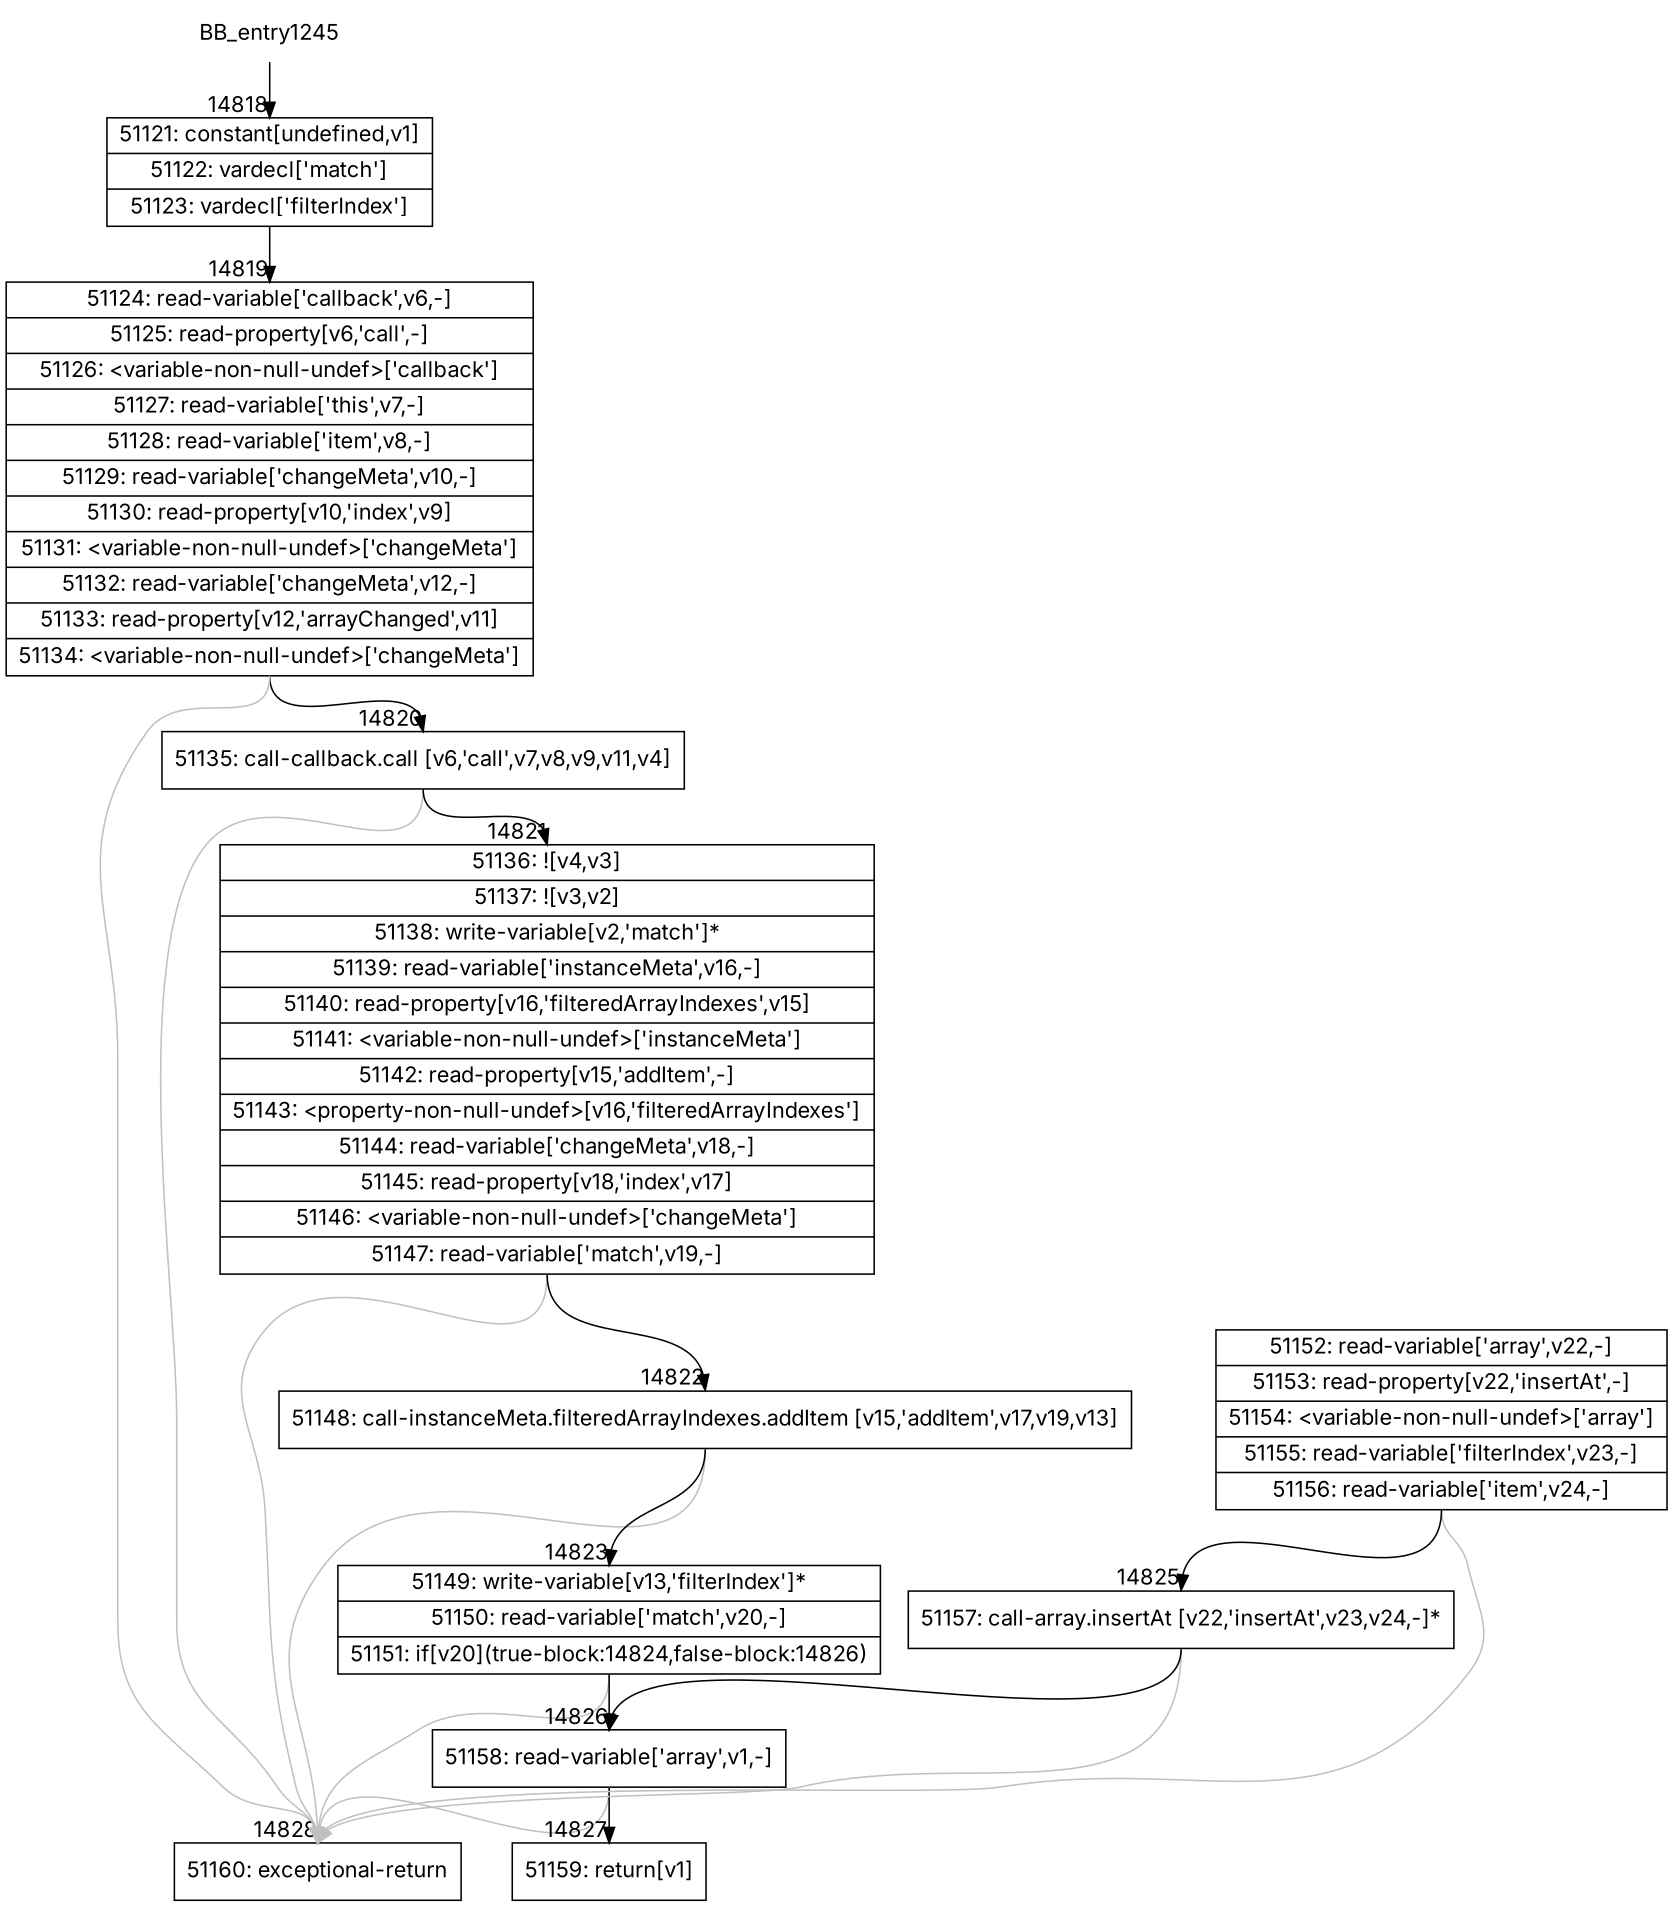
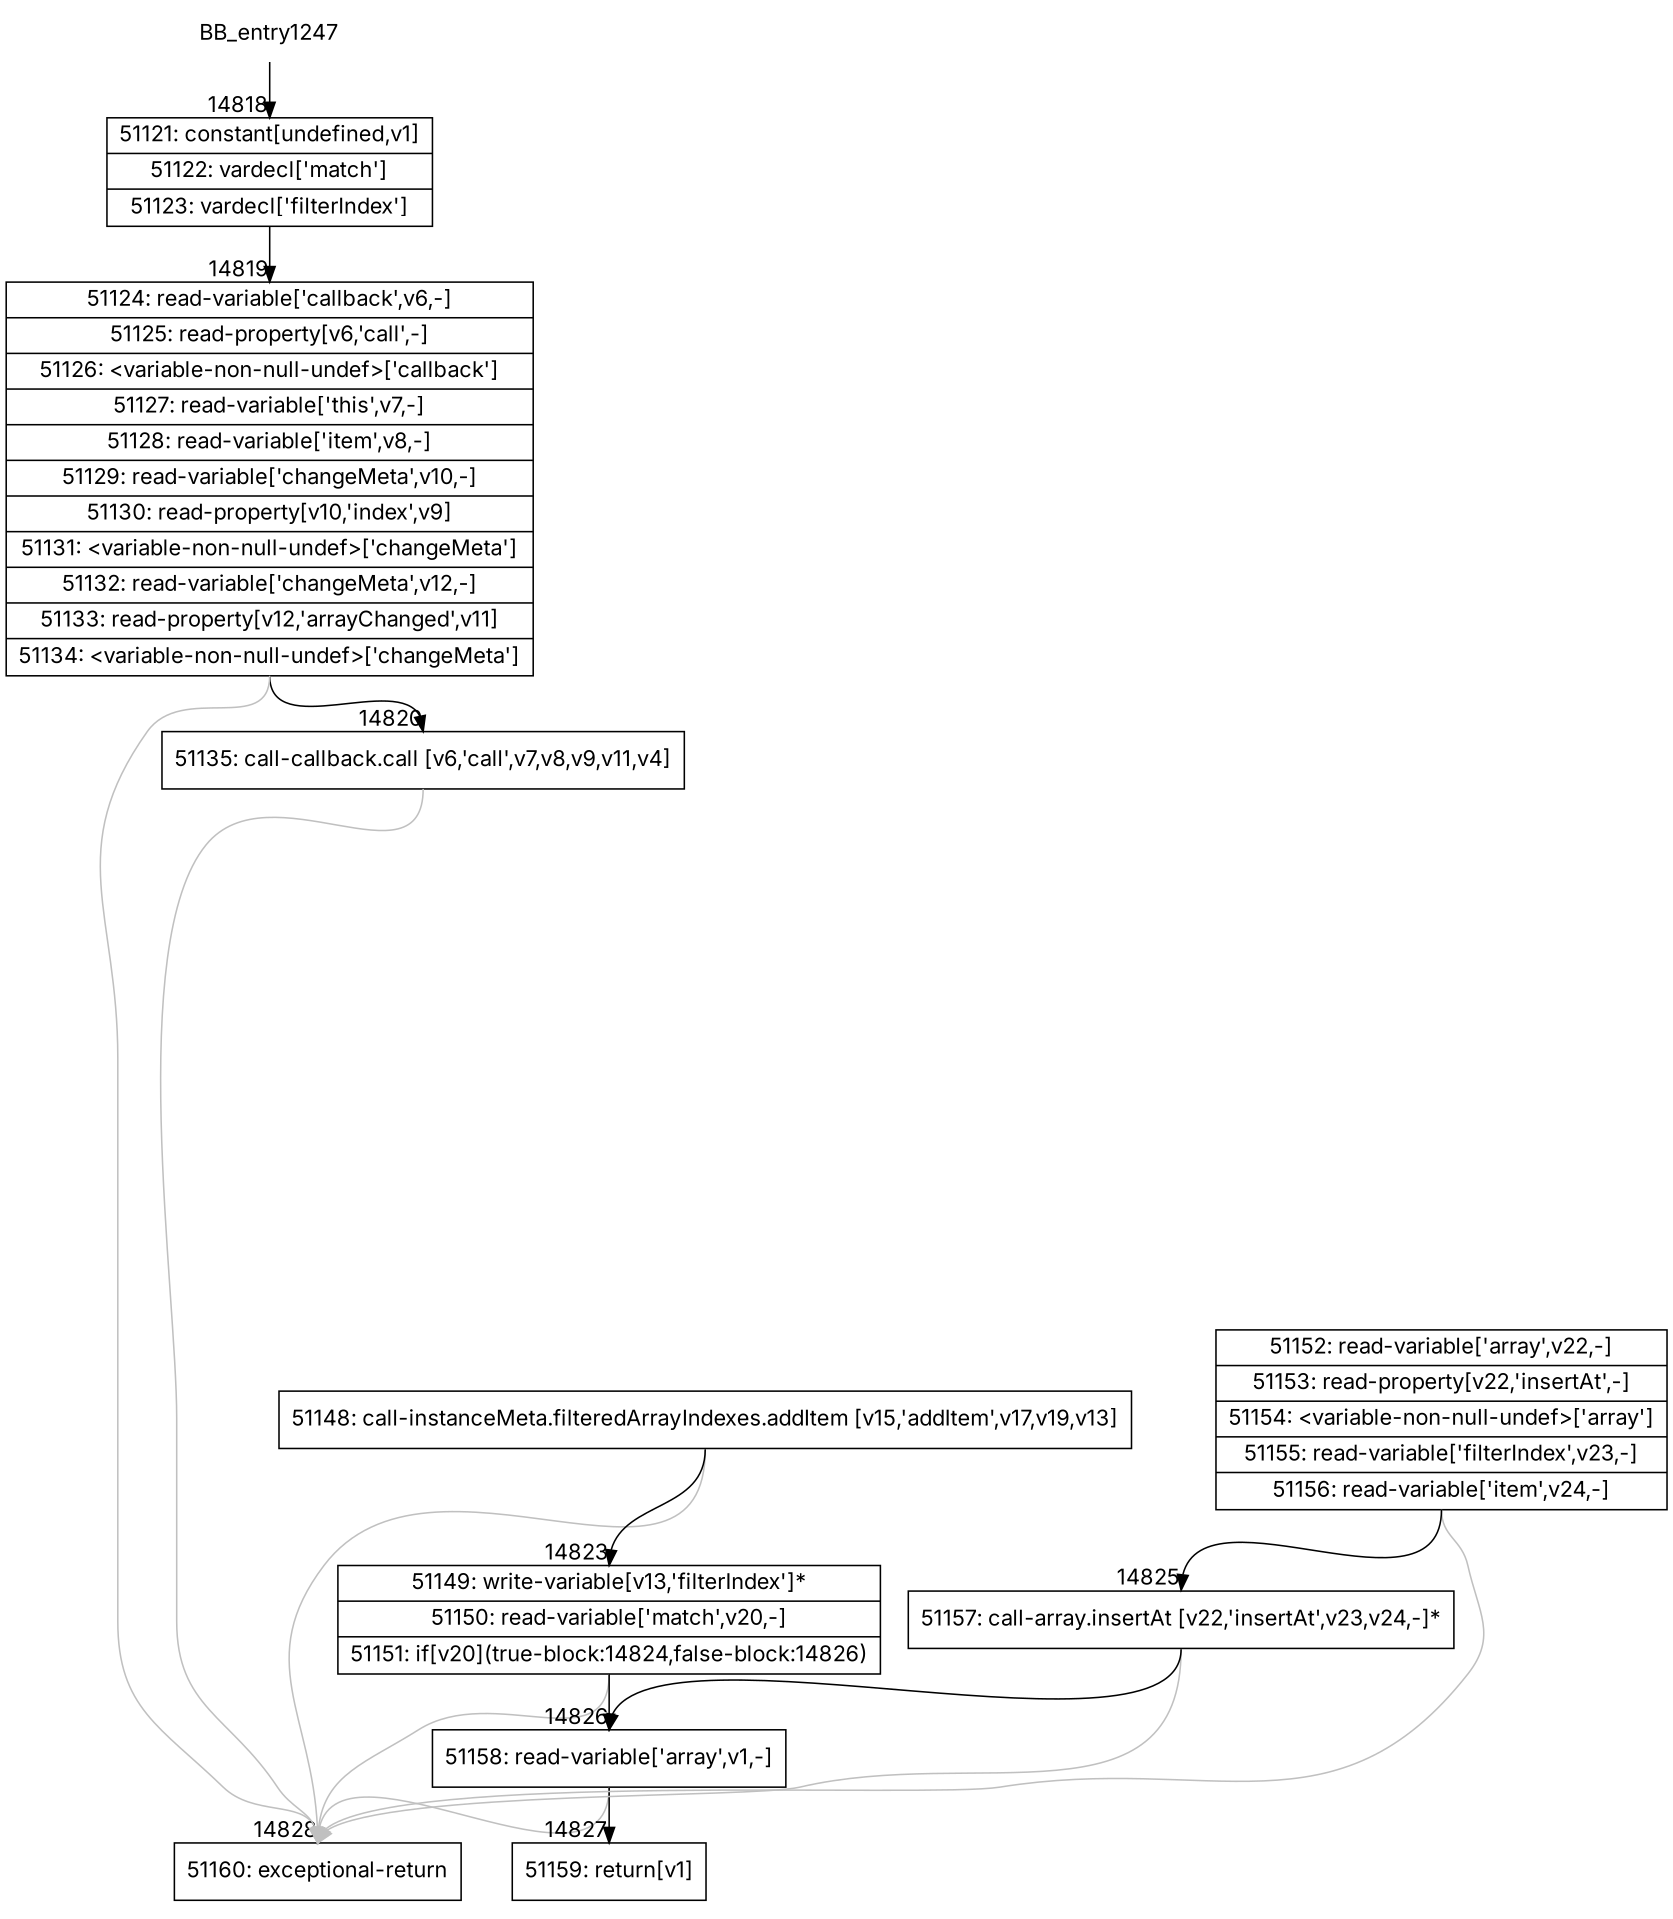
node "BB_entry1245": label "BB_entry1245" -> "BB_entry1247"
node "51136: ![v4,v3]": removed
